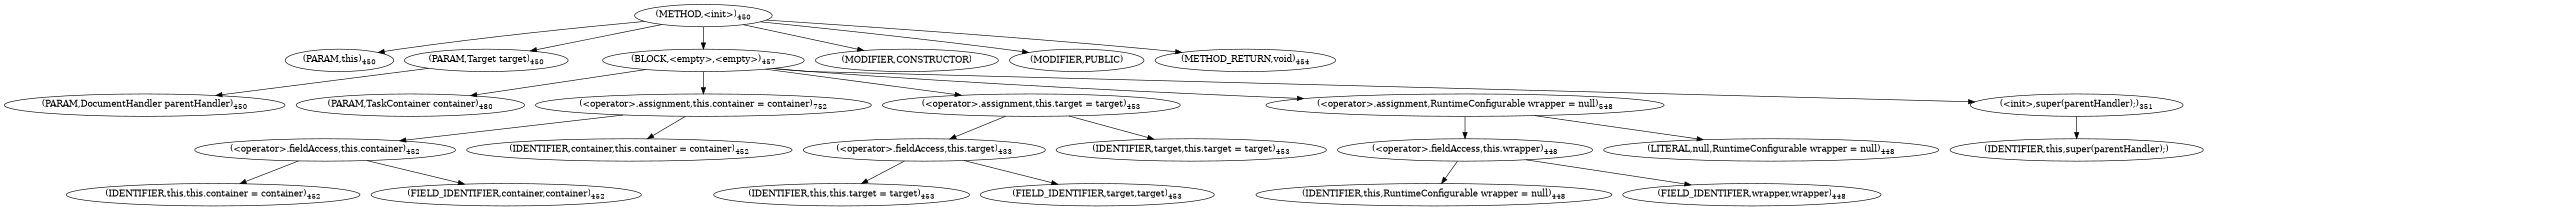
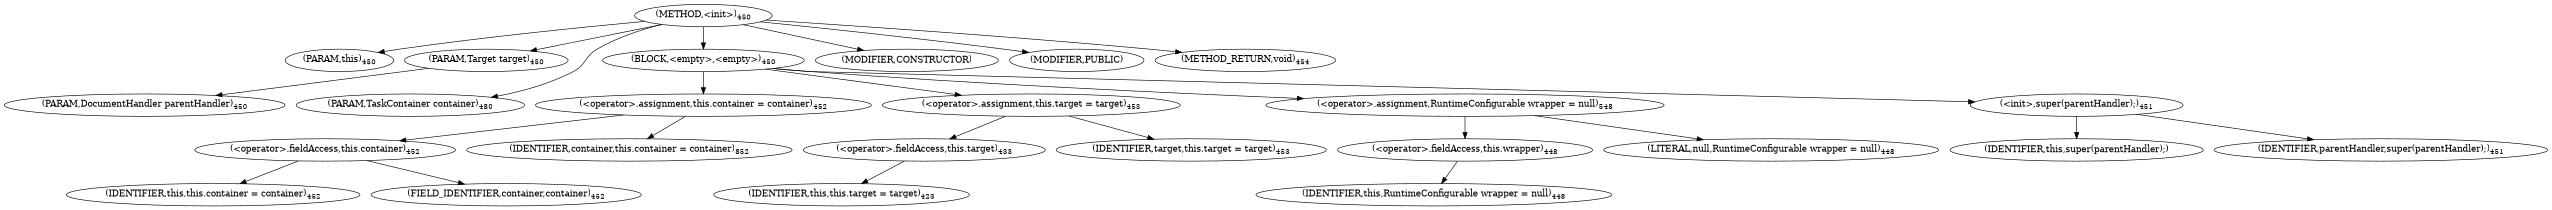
node "(BLOCK,<empty>,<empty>)": text "457" -> "450"
edge "(BLOCK,<empty>,<empty>)" -> "(PARAM,TaskContainer container)": now "(METHOD,<init>)" -> "(PARAM,TaskContainer container)"
node "(<operator>.assignment,this.container = container)": text "752" -> "452"
node "(<init>,super(parentHandler);)": text "351" -> "451"
node "(IDENTIFIER,container,this.container = container)": text "452" -> "852"
node "(IDENTIFIER,parentHandler,super(parentHandler);)": added
node "(IDENTIFIER,this,this.target = target)": text "453" -> "423"
node "(FIELD_IDENTIFIER,target,target)": removed
node "(FIELD_IDENTIFIER,wrapper,wrapper)": removed
